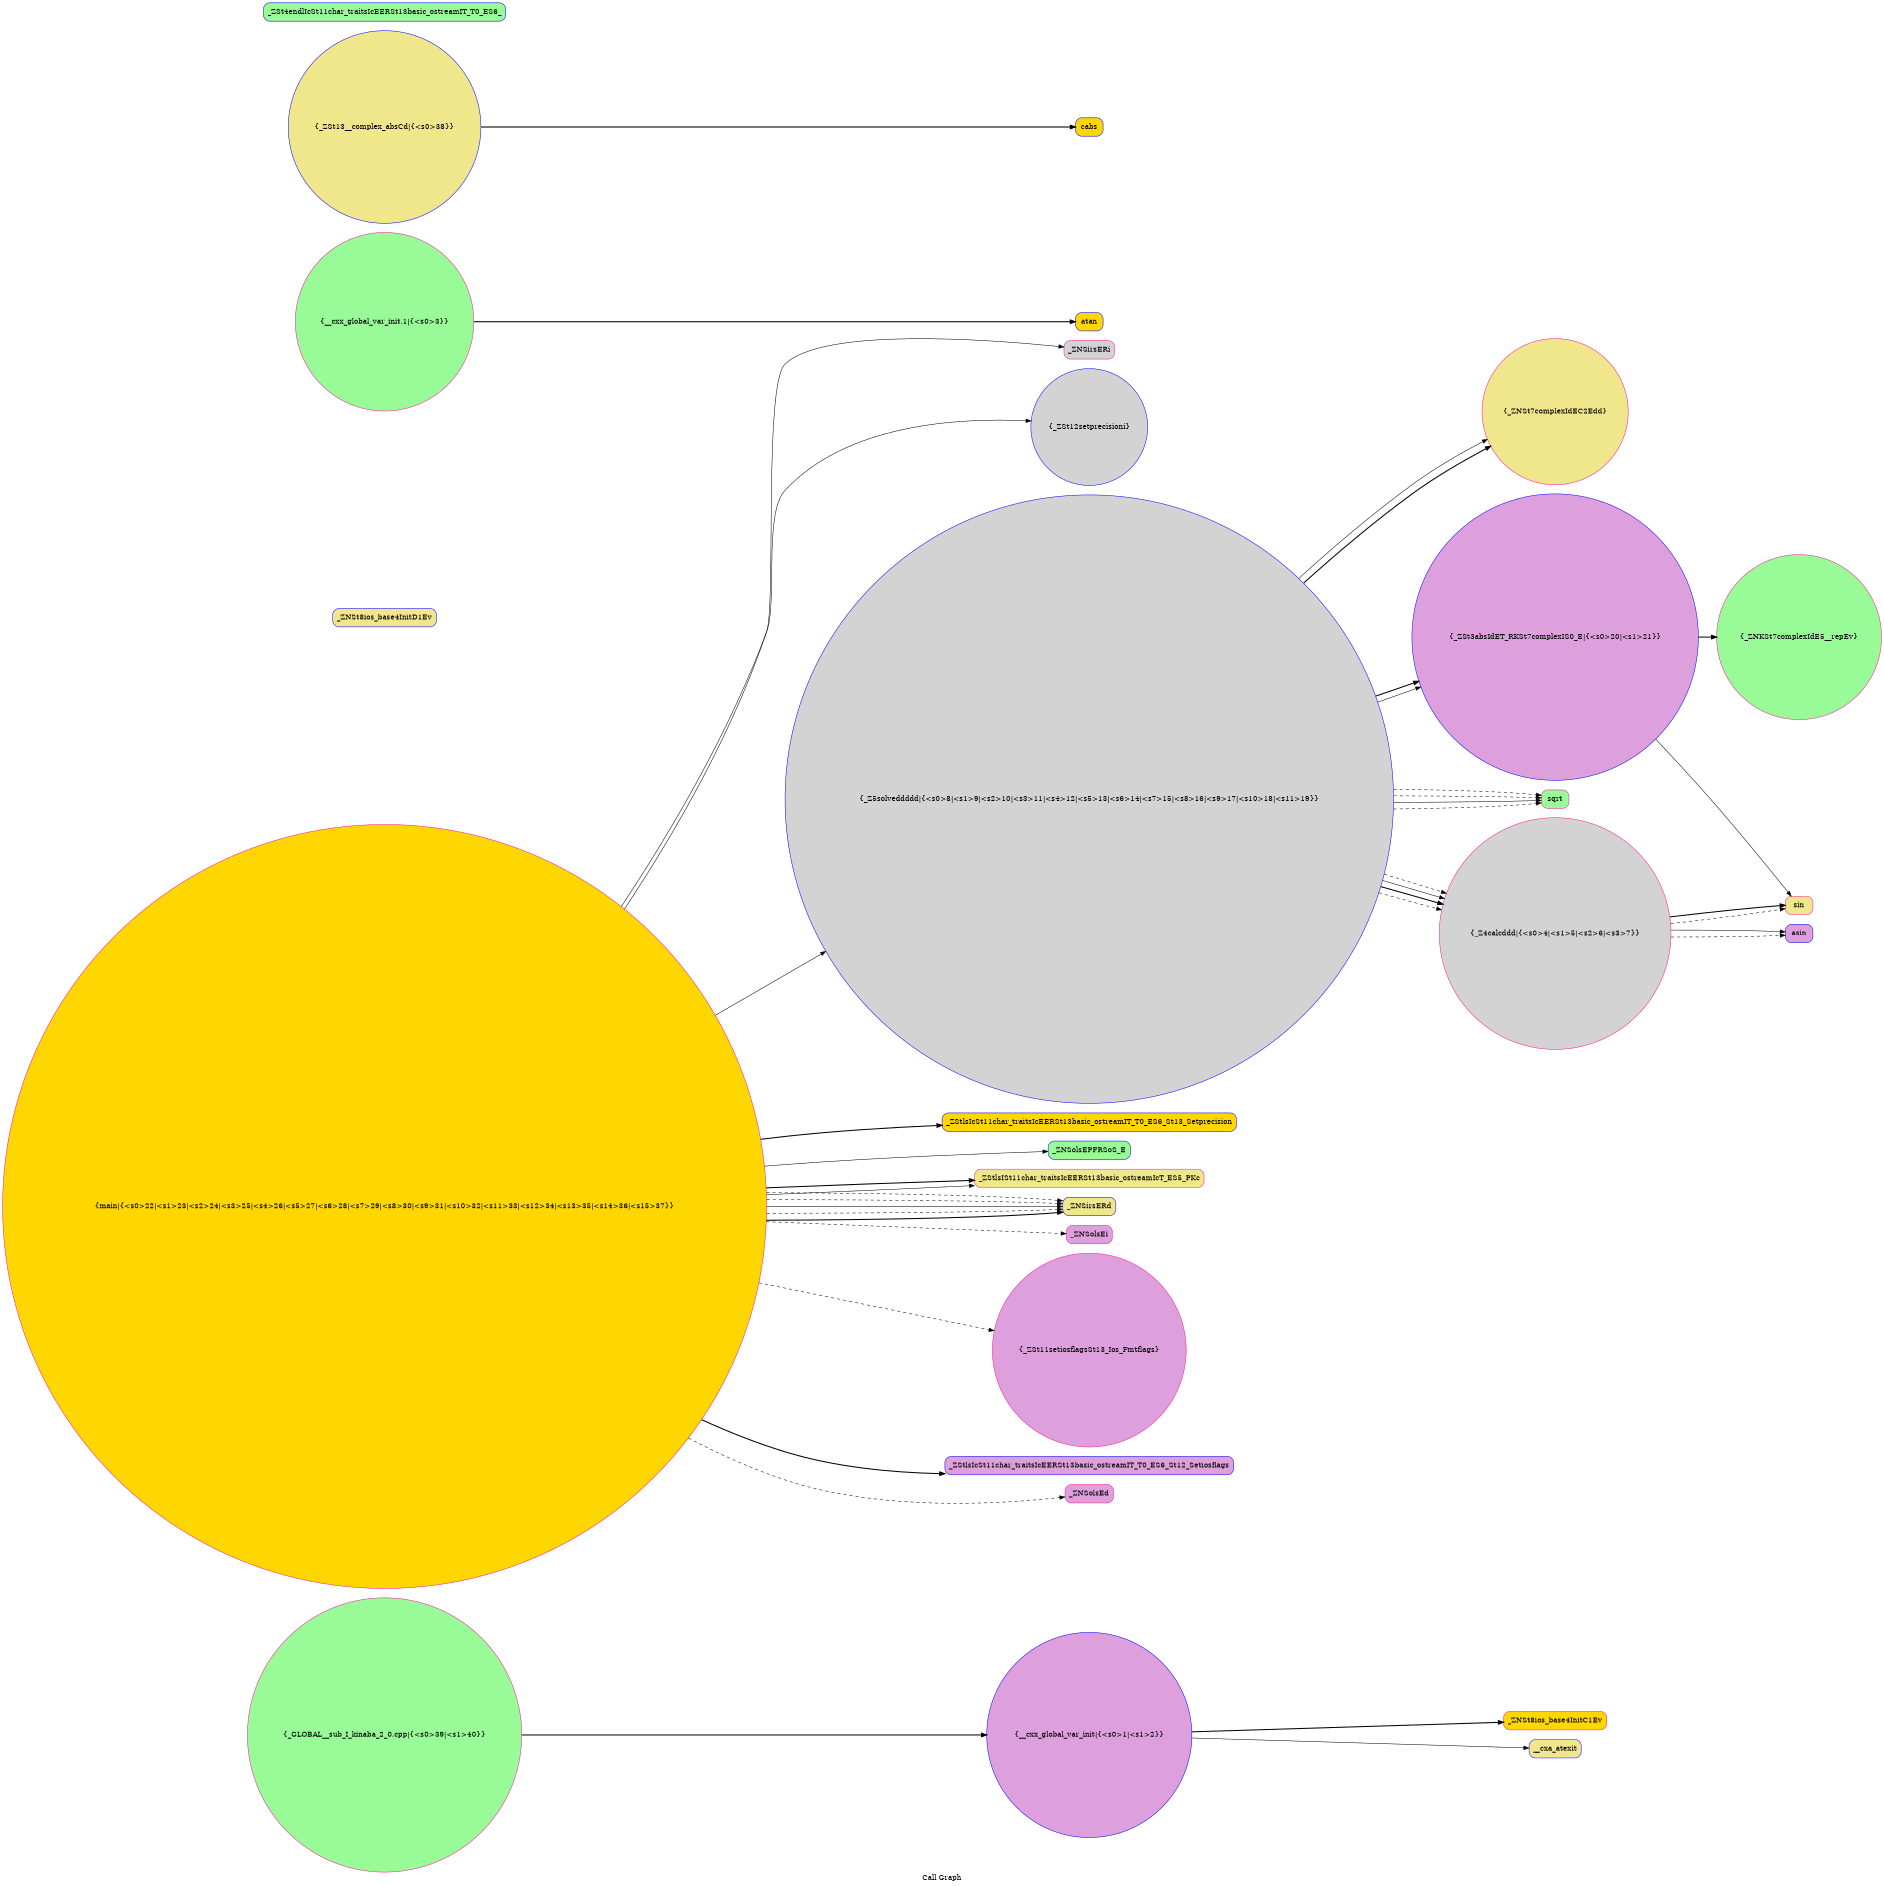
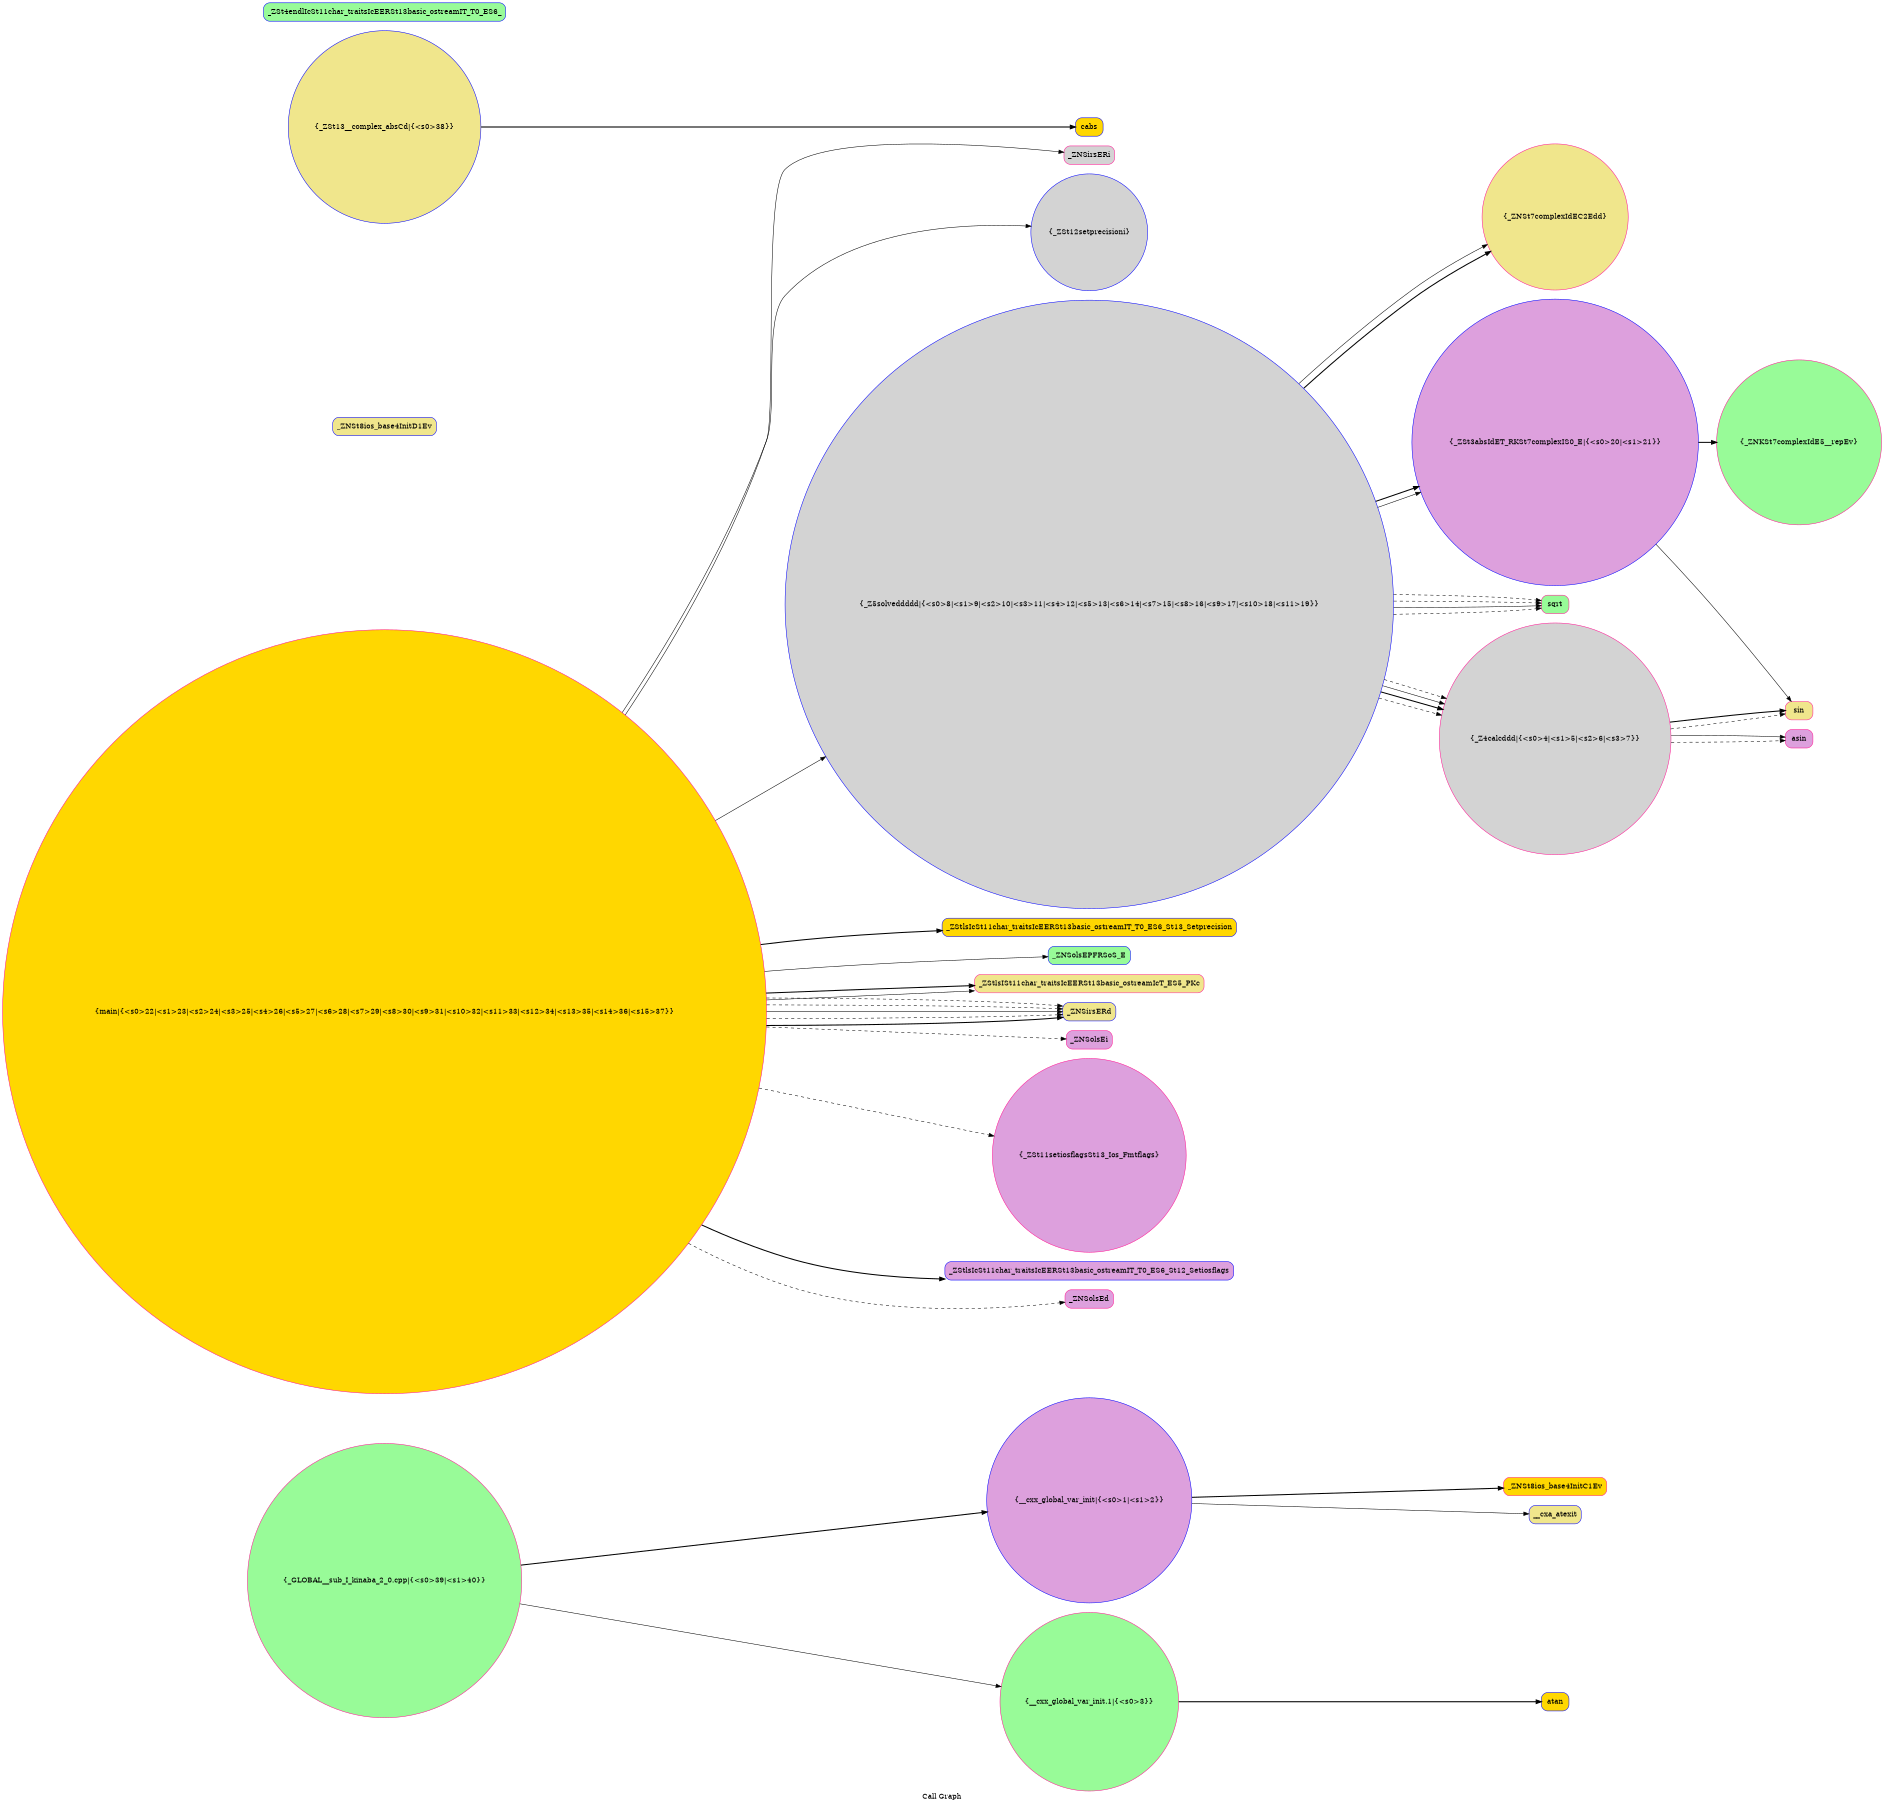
node "asin": color blue -> deeppink
edge "{_GLOBAL__sub_I_kinaba_2_0.cpp|{<s0>39|<s1>40}}" -> "{__cxx_global_var_init.1|{<s0>3}}": added
